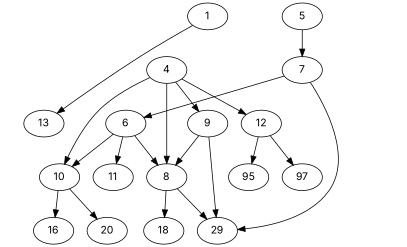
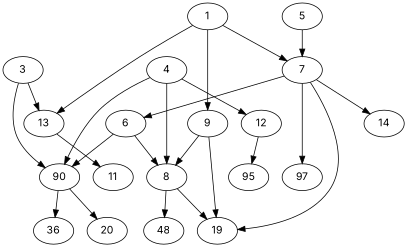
edge "1" -> "7": added
node "3": added
edge "4" -> "9": now "1" -> "9"
node "14": added
edge "6" -> "11": now "13" -> "11"
edge "12" -> "97": now "7" -> "97"
node "10": label "10" -> "90"
node "16": label "16" -> "36"
node "18": label "18" -> "48"
node "29": label "29" -> "19"
